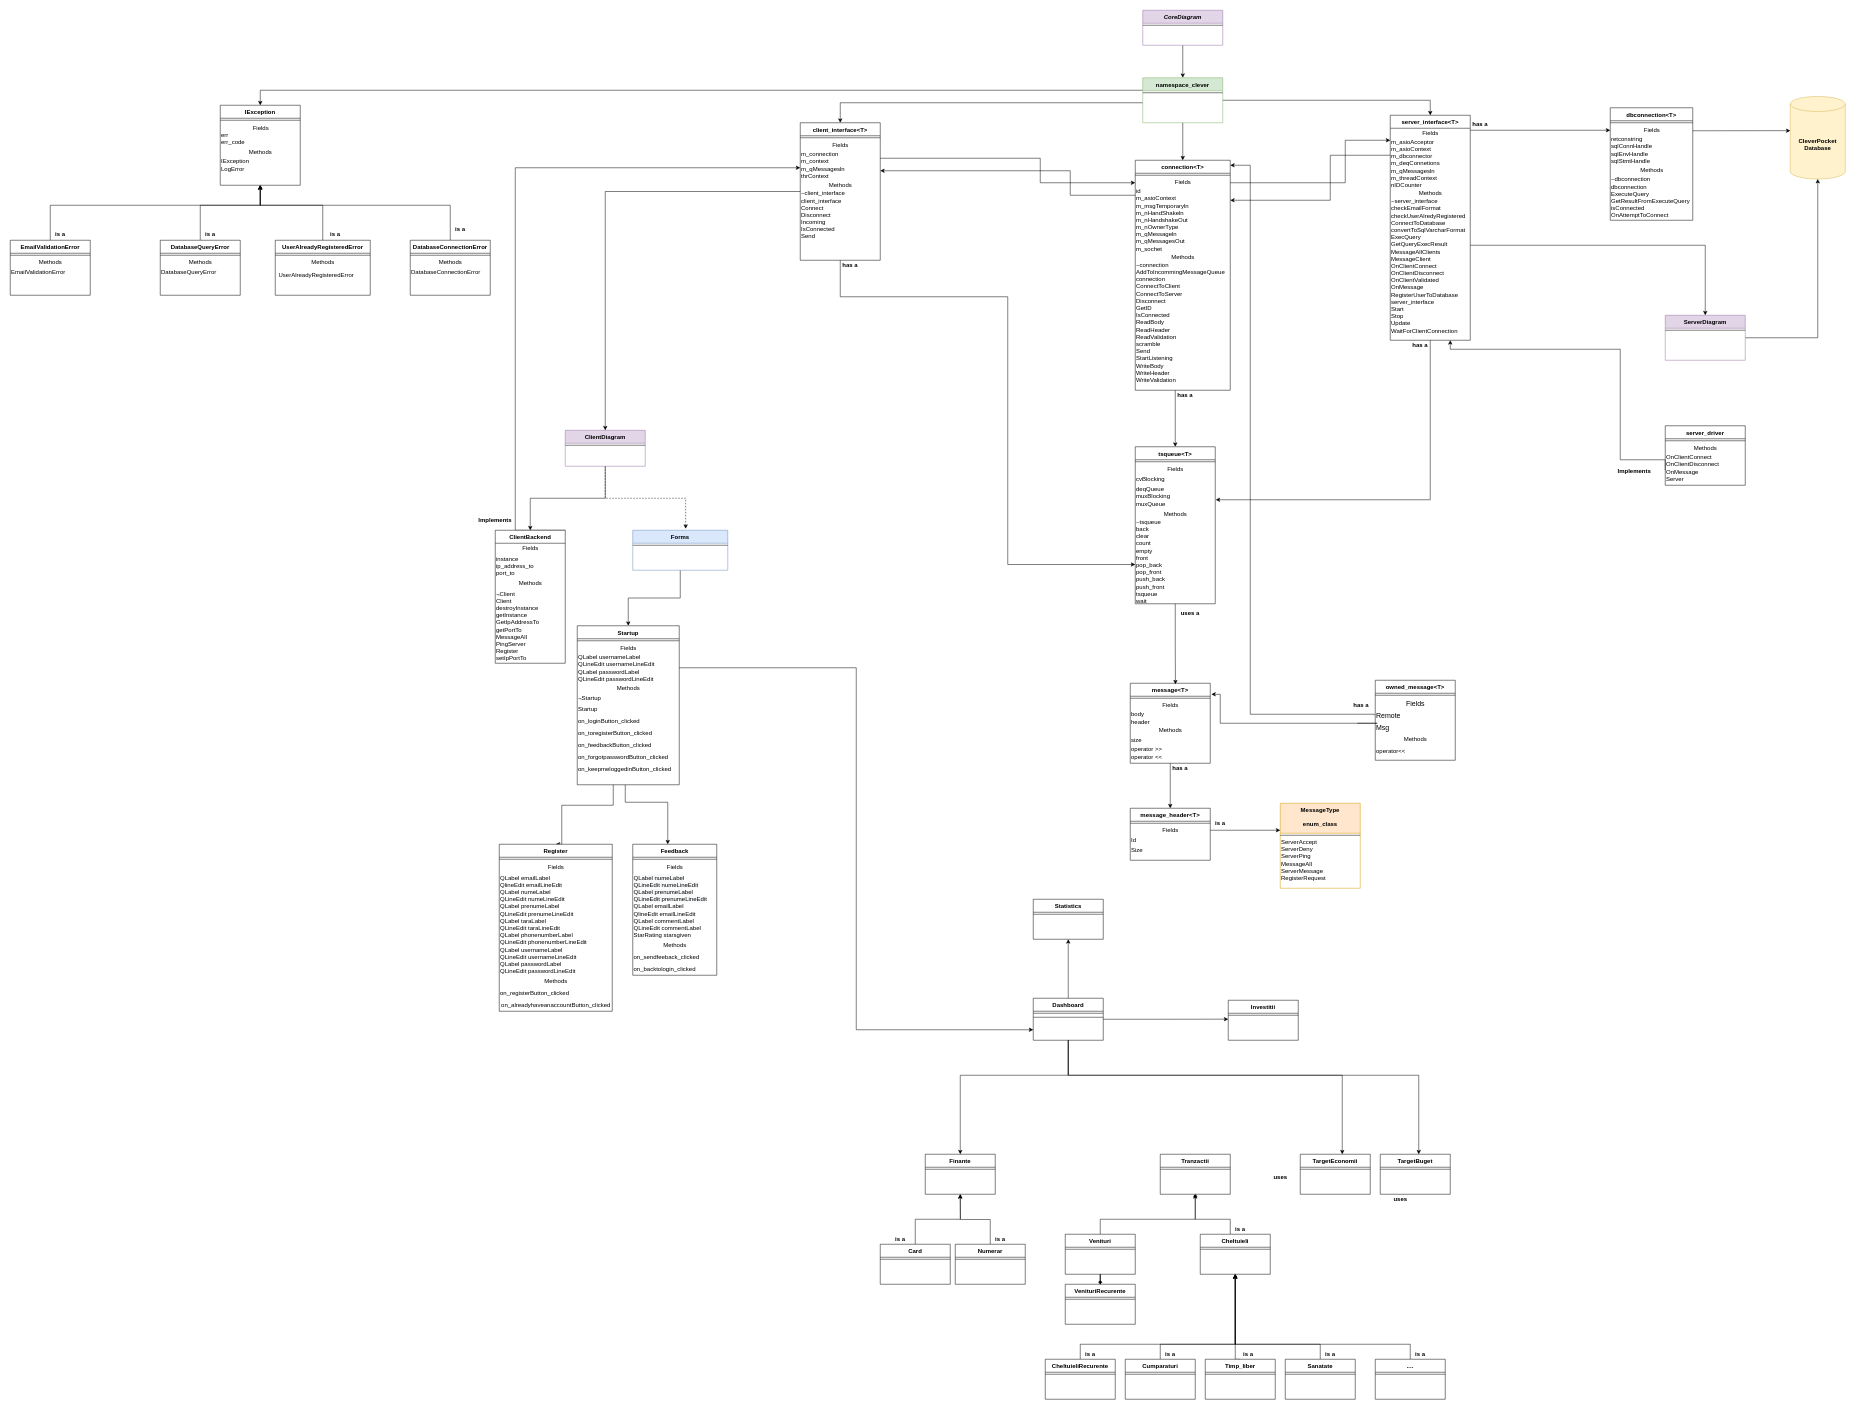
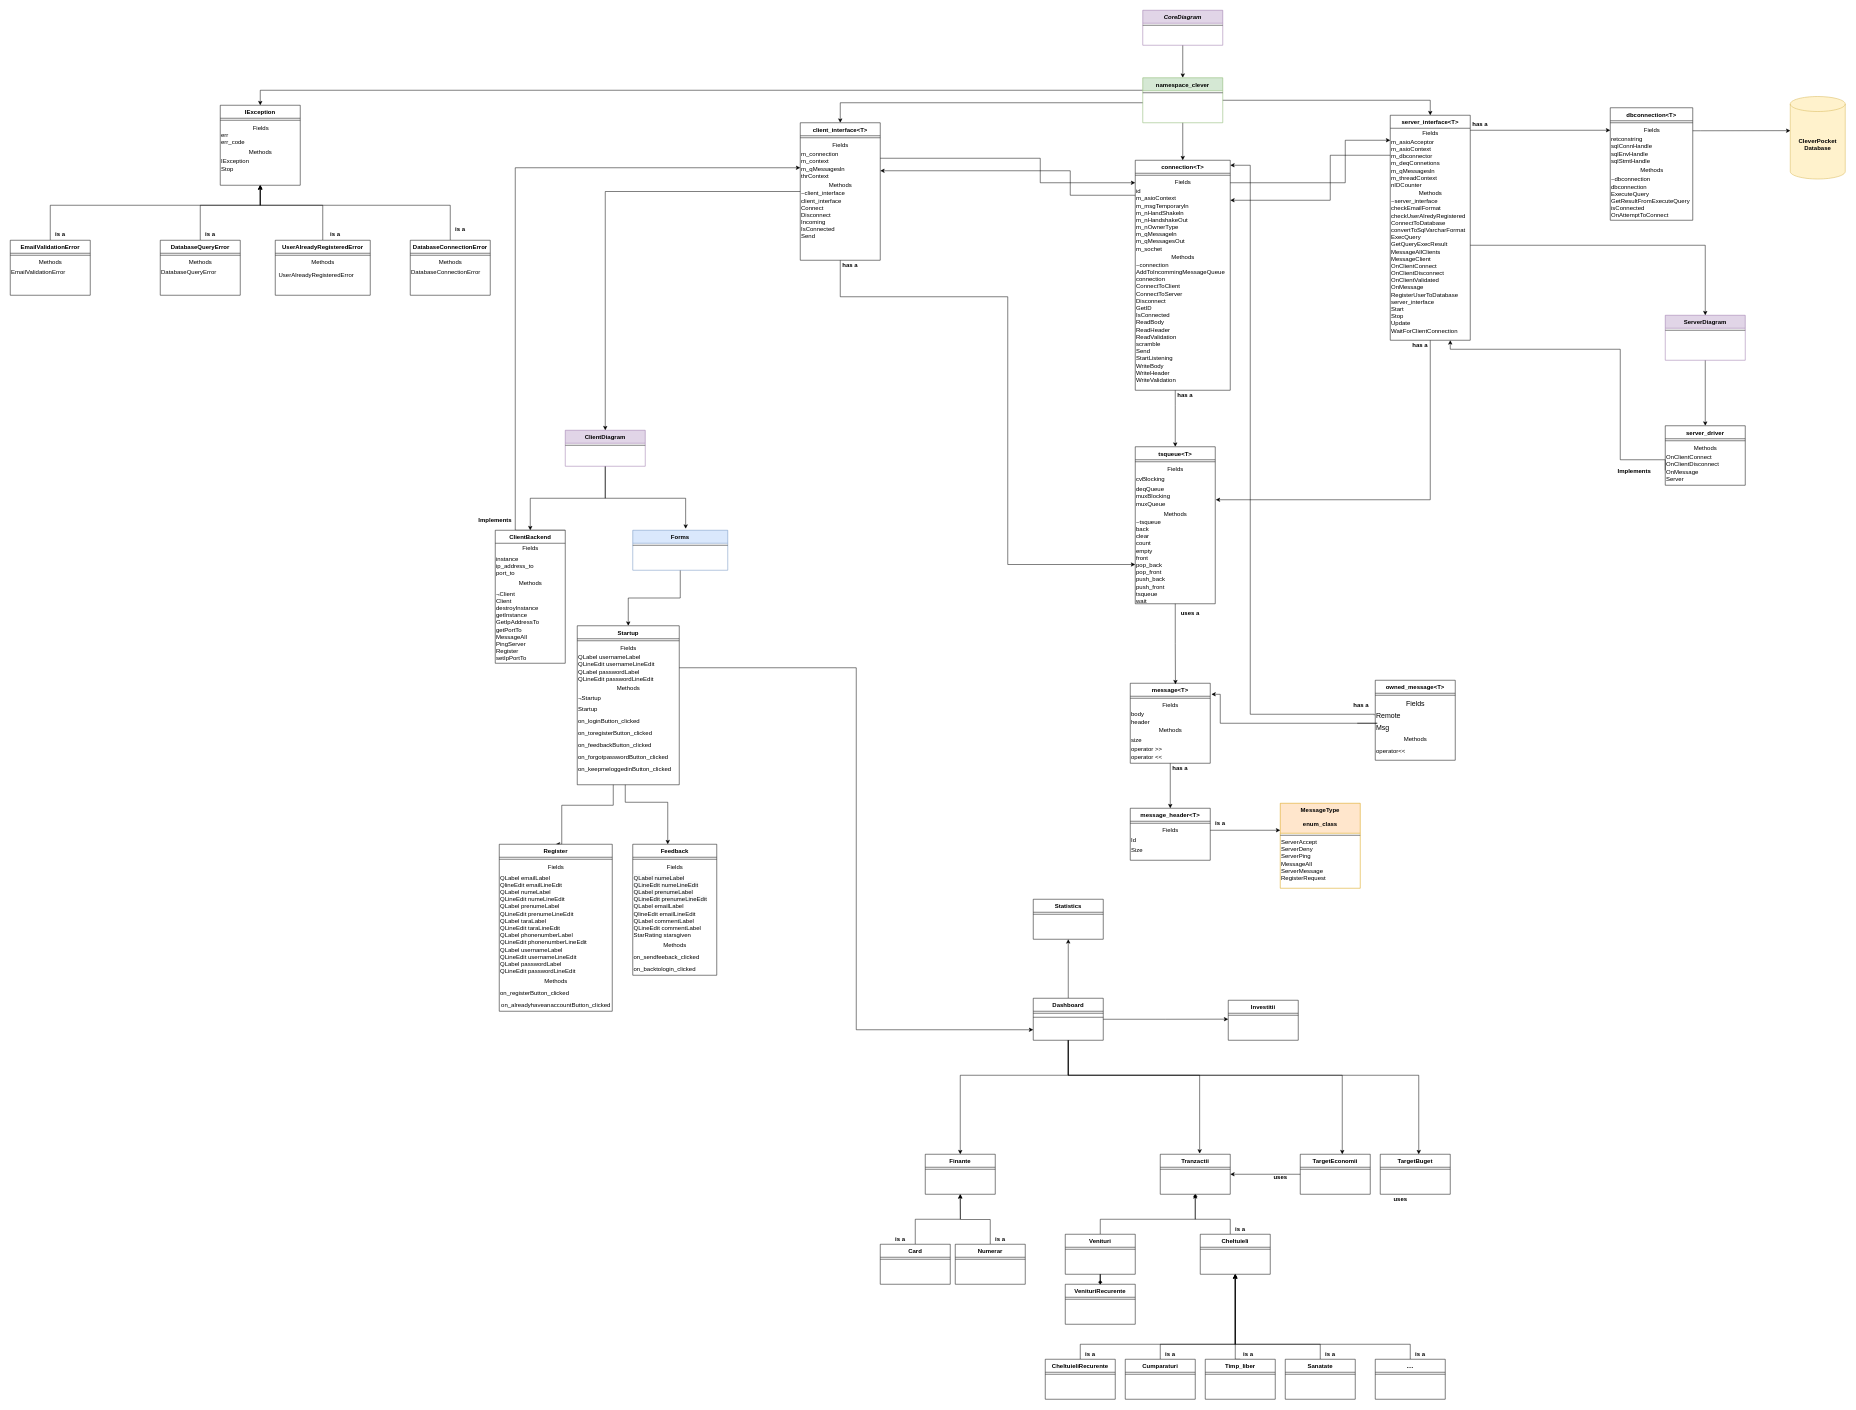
node "IException LogError": label "IException LogError" -> "IException Stop"
edge "ServerDiagram" -> "CleverPocket Database": now "ServerDiagram" -> "server_driver"
edge "ClientDiagram" -> "Forms": style dashed -> solid
edge "Dashboard" -> "Tranzactii": added
edge "TargetEconomii" -> "Tranzactii": added
